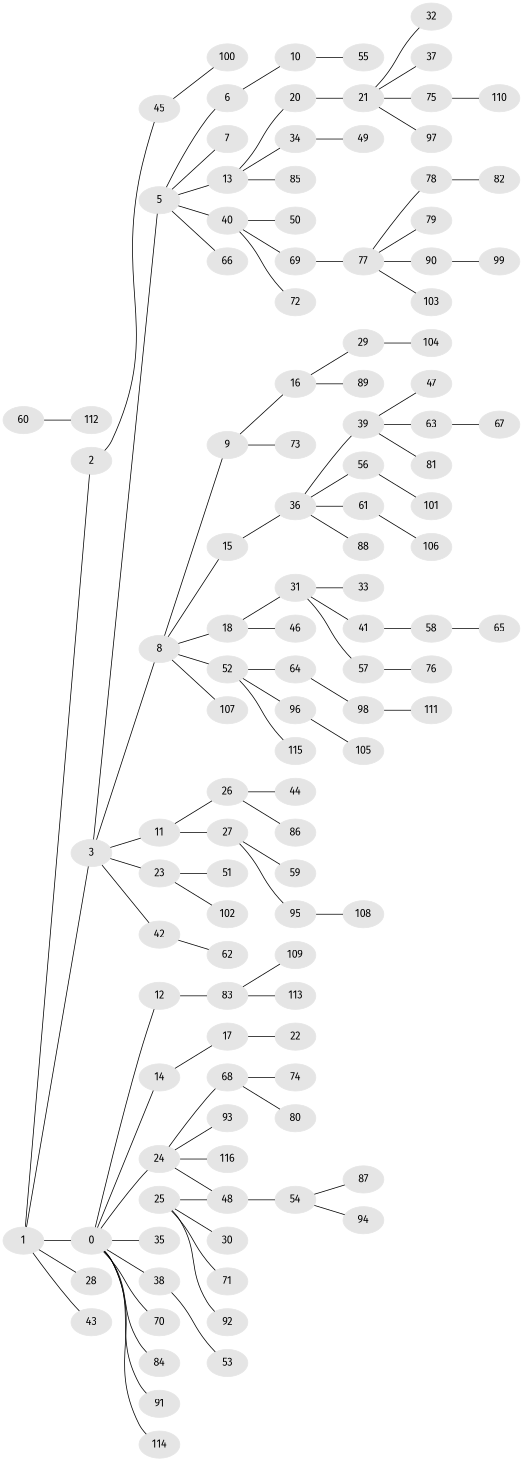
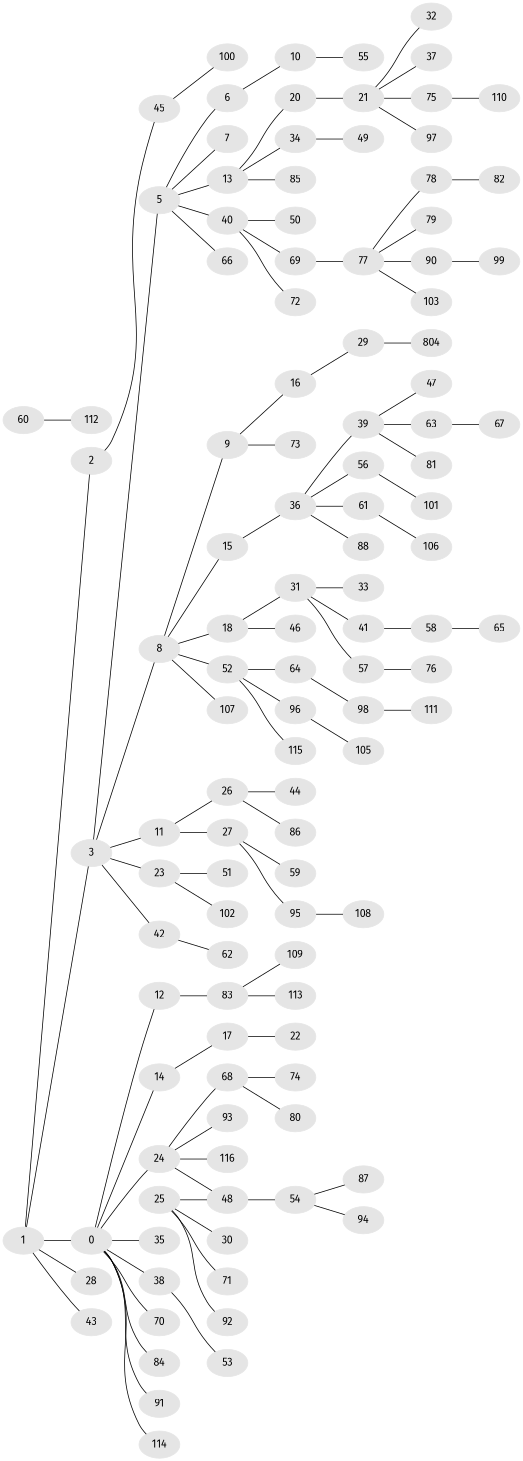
node "104": label "104" -> "804"
node "89": removed
